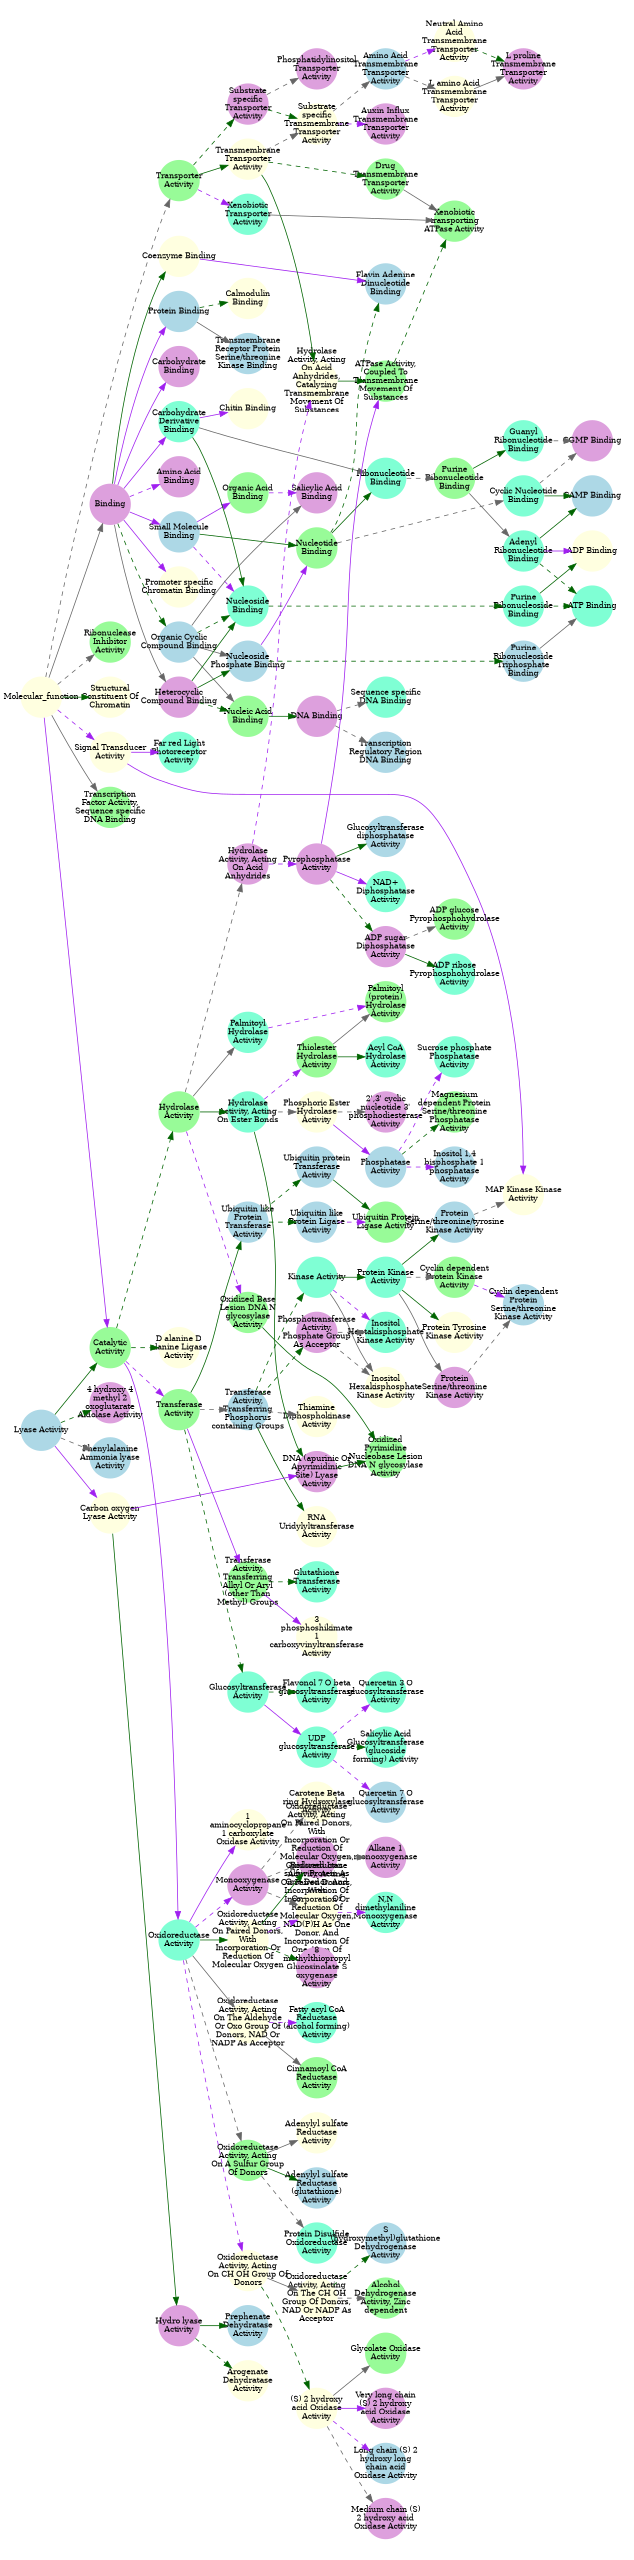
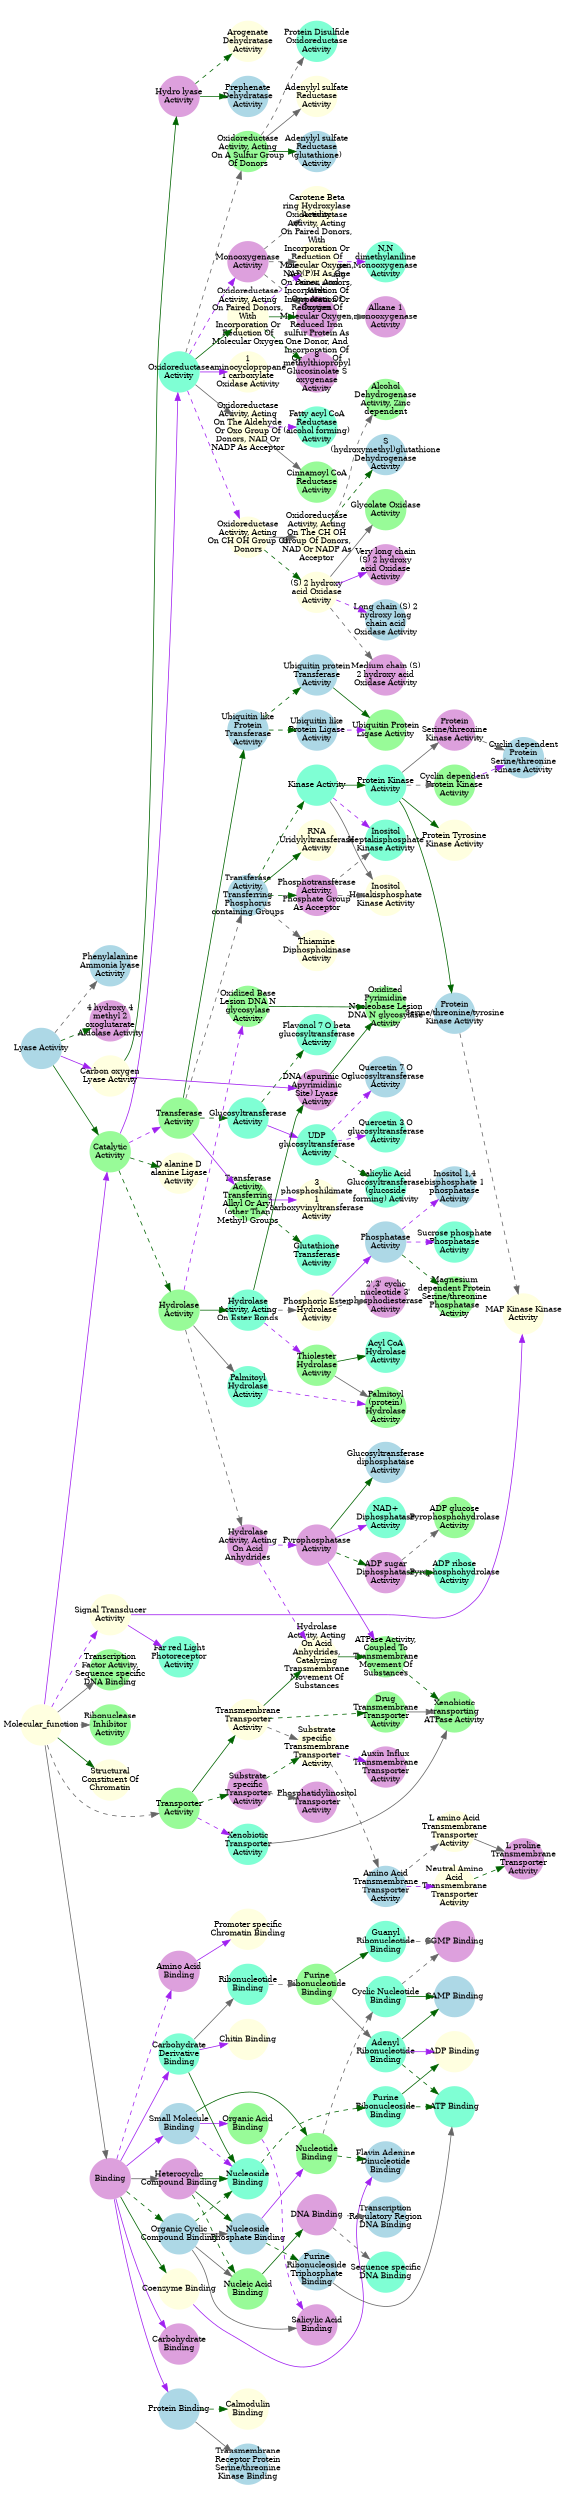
edge "Nucleotide Binding" -> "Ribonucleotide Binding": removed
edge "Binding" -> "Promoter specific Chromatin Binding": now "Amino Acid Binding" -> "Promoter specific Chromatin Binding"
